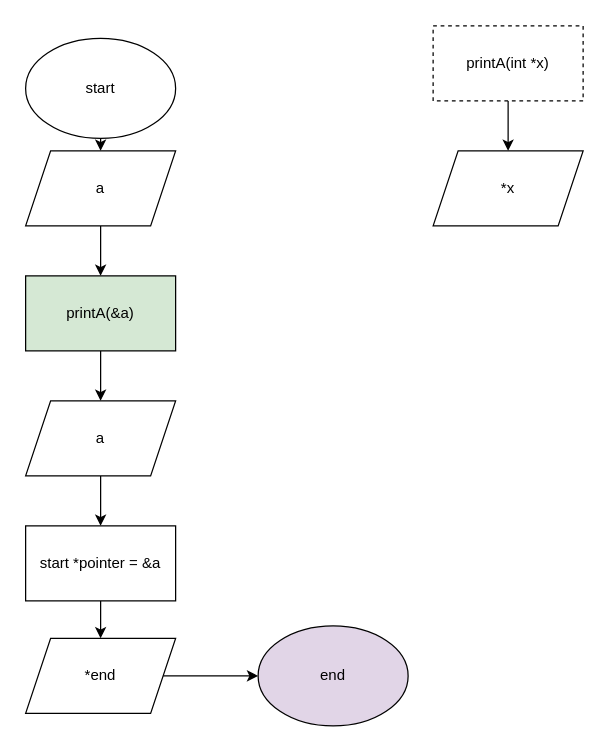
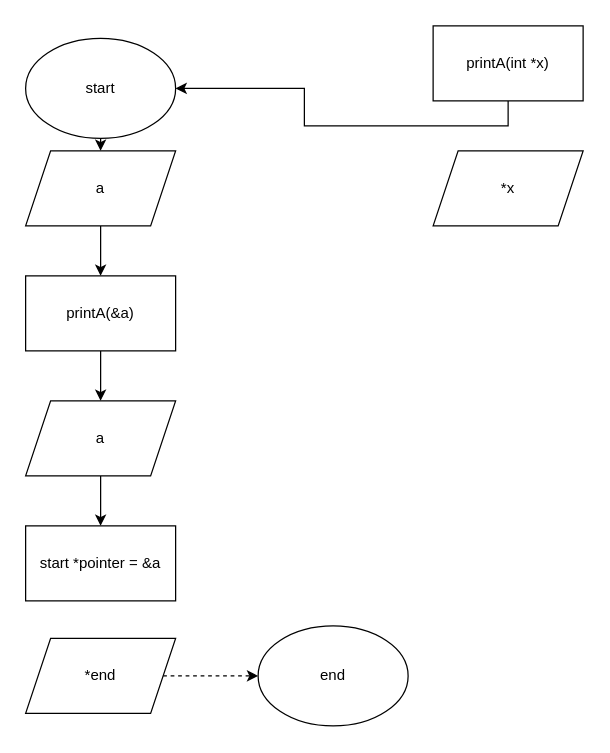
node "printA(int *x)": style dashed -> solid
edge "printA(int *x)" -> "*x": now "printA(int *x)" -> "start"
node "printA(&a)": fillcolor #d5e8d4 -> #ffffff
edge "start *pointer = &a" -> "*end": removed
edge "*end" -> "end": style solid -> dashed
node "end": fillcolor #e1d5e7 -> #ffffff
